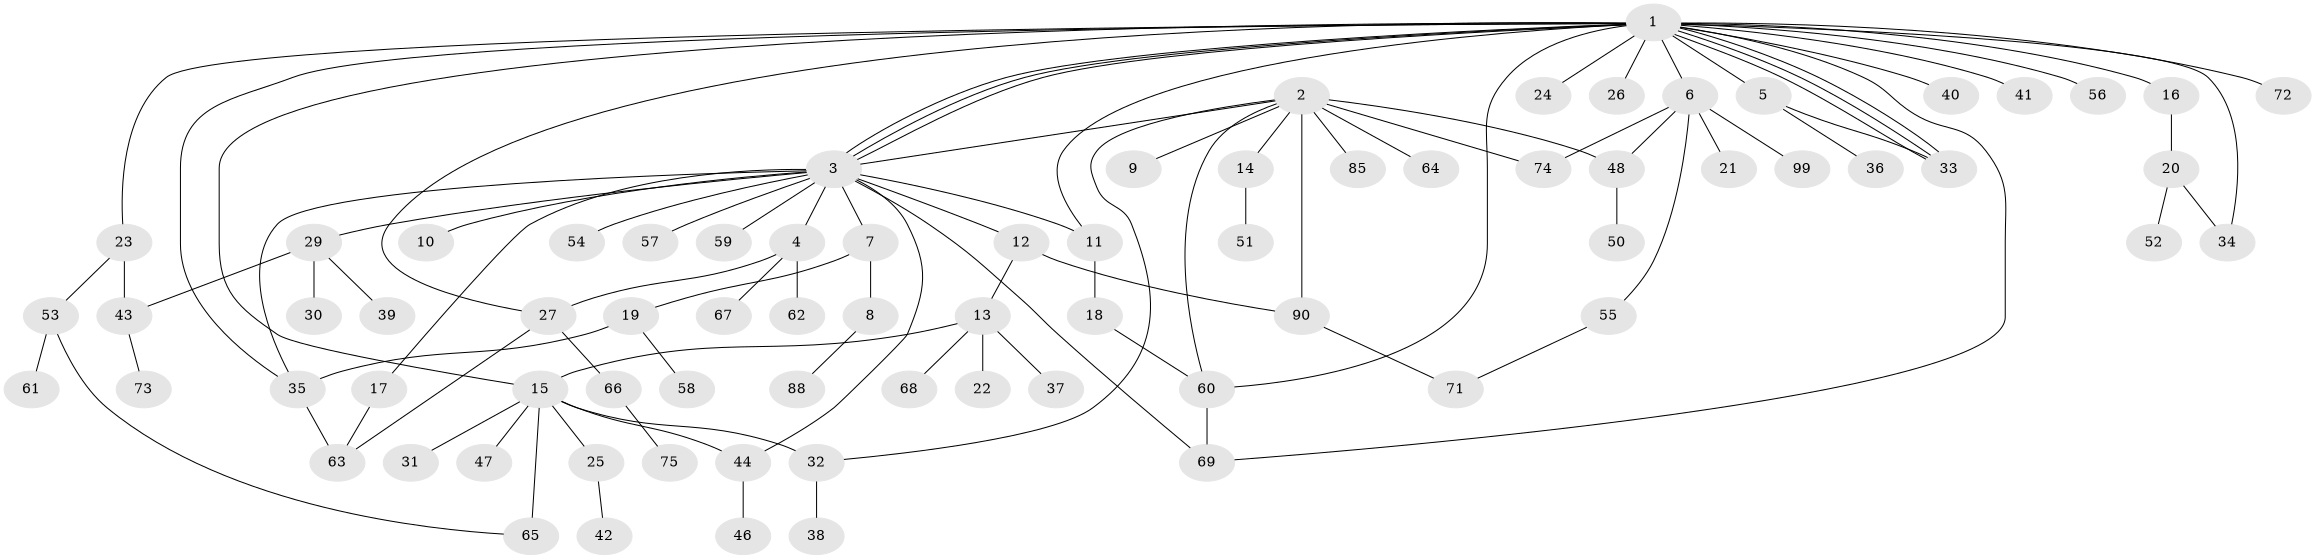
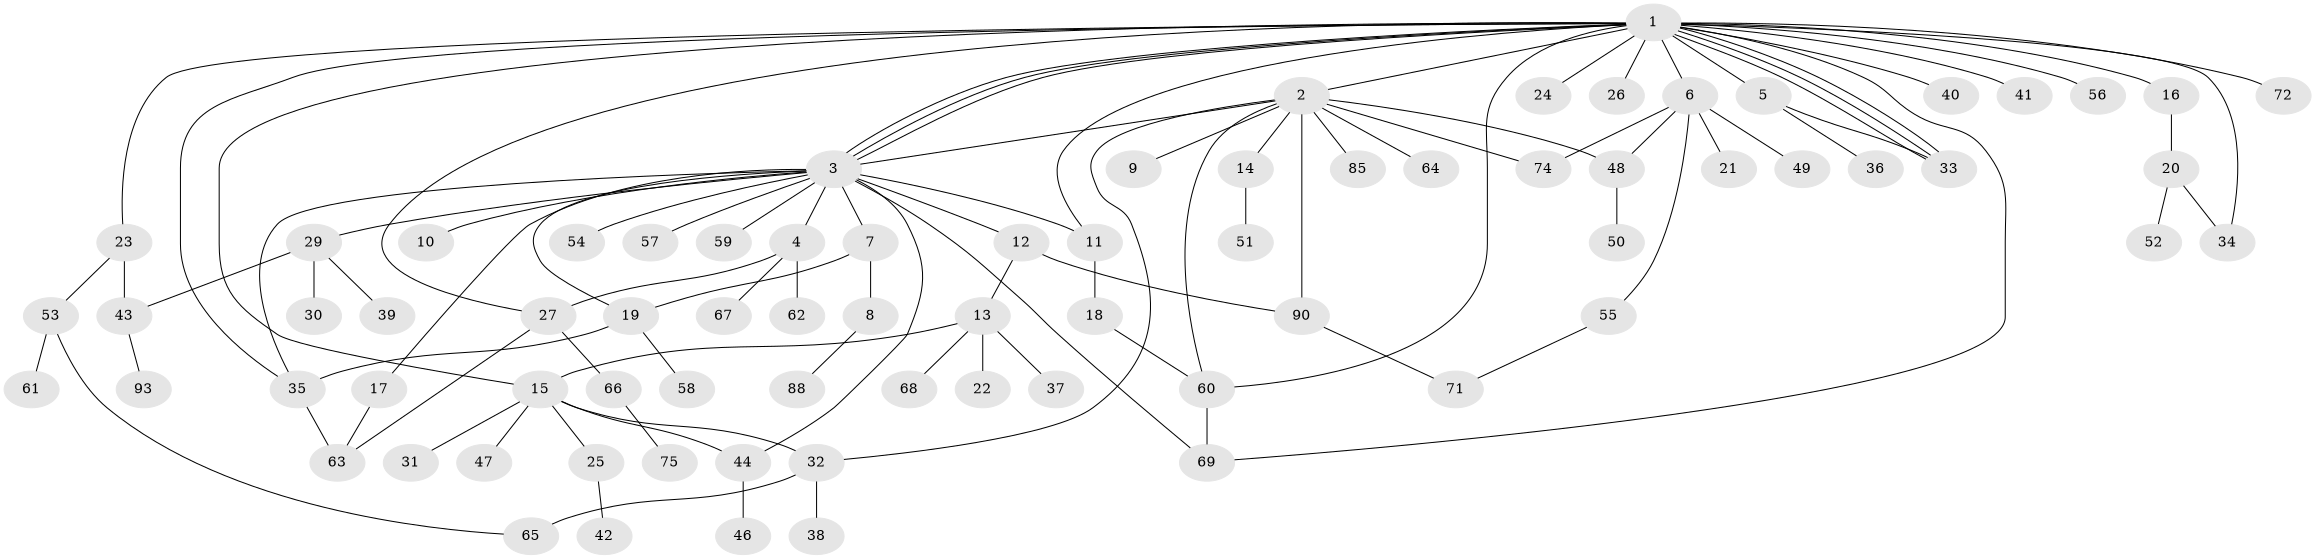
edge "1" -- "2": added
node "99": label "99" -> "49"
edge "3" -- "19": added
node "73": label "73" -> "93"
edge "15" -- "65": now "32" -- "65"
